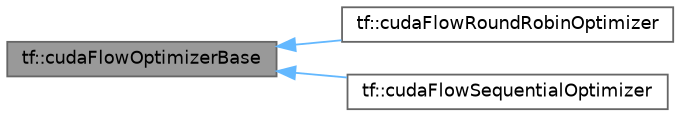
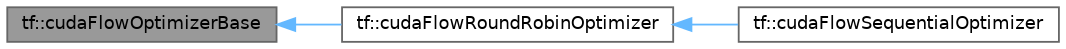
edge "tf::cudaFlowSequentialOptimizer" -> "tf::cudaFlowOptimizerBase": now "tf::cudaFlowSequentialOptimizer" -> "tf::cudaFlowRoundRobinOptimizer"
